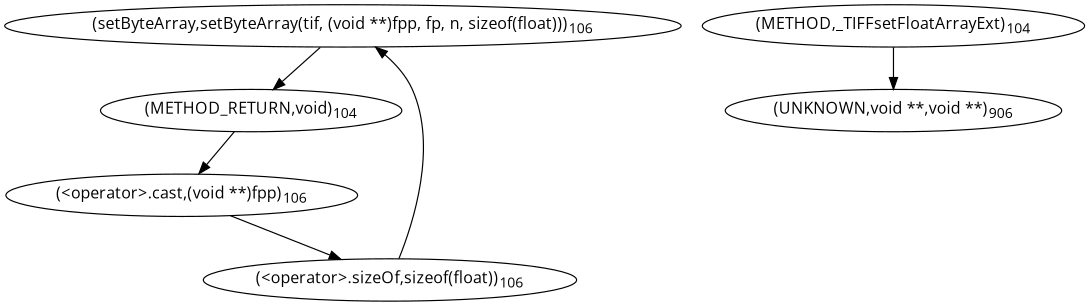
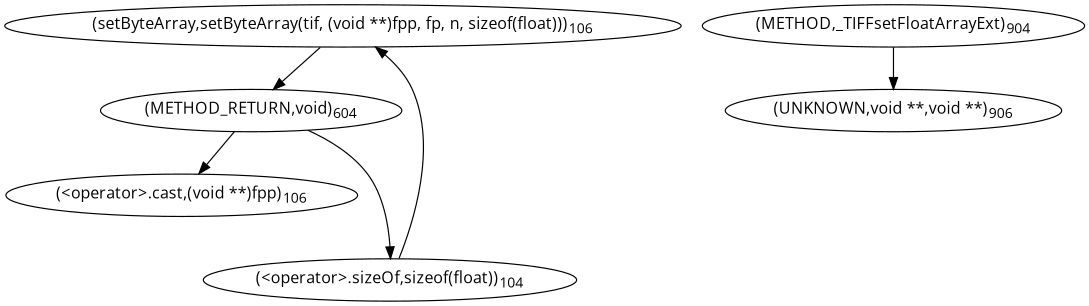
node "(METHOD,_TIFFsetFloatArrayExt)": text "104" -> "904"
node "(METHOD_RETURN,void)": text "104" -> "604"
edge "(<operator>.cast,(void **)fpp)" -> "(<operator>.sizeOf,sizeof(float))": now "(METHOD_RETURN,void)" -> "(<operator>.sizeOf,sizeof(float))"
node "(<operator>.sizeOf,sizeof(float))": text "106" -> "104"
